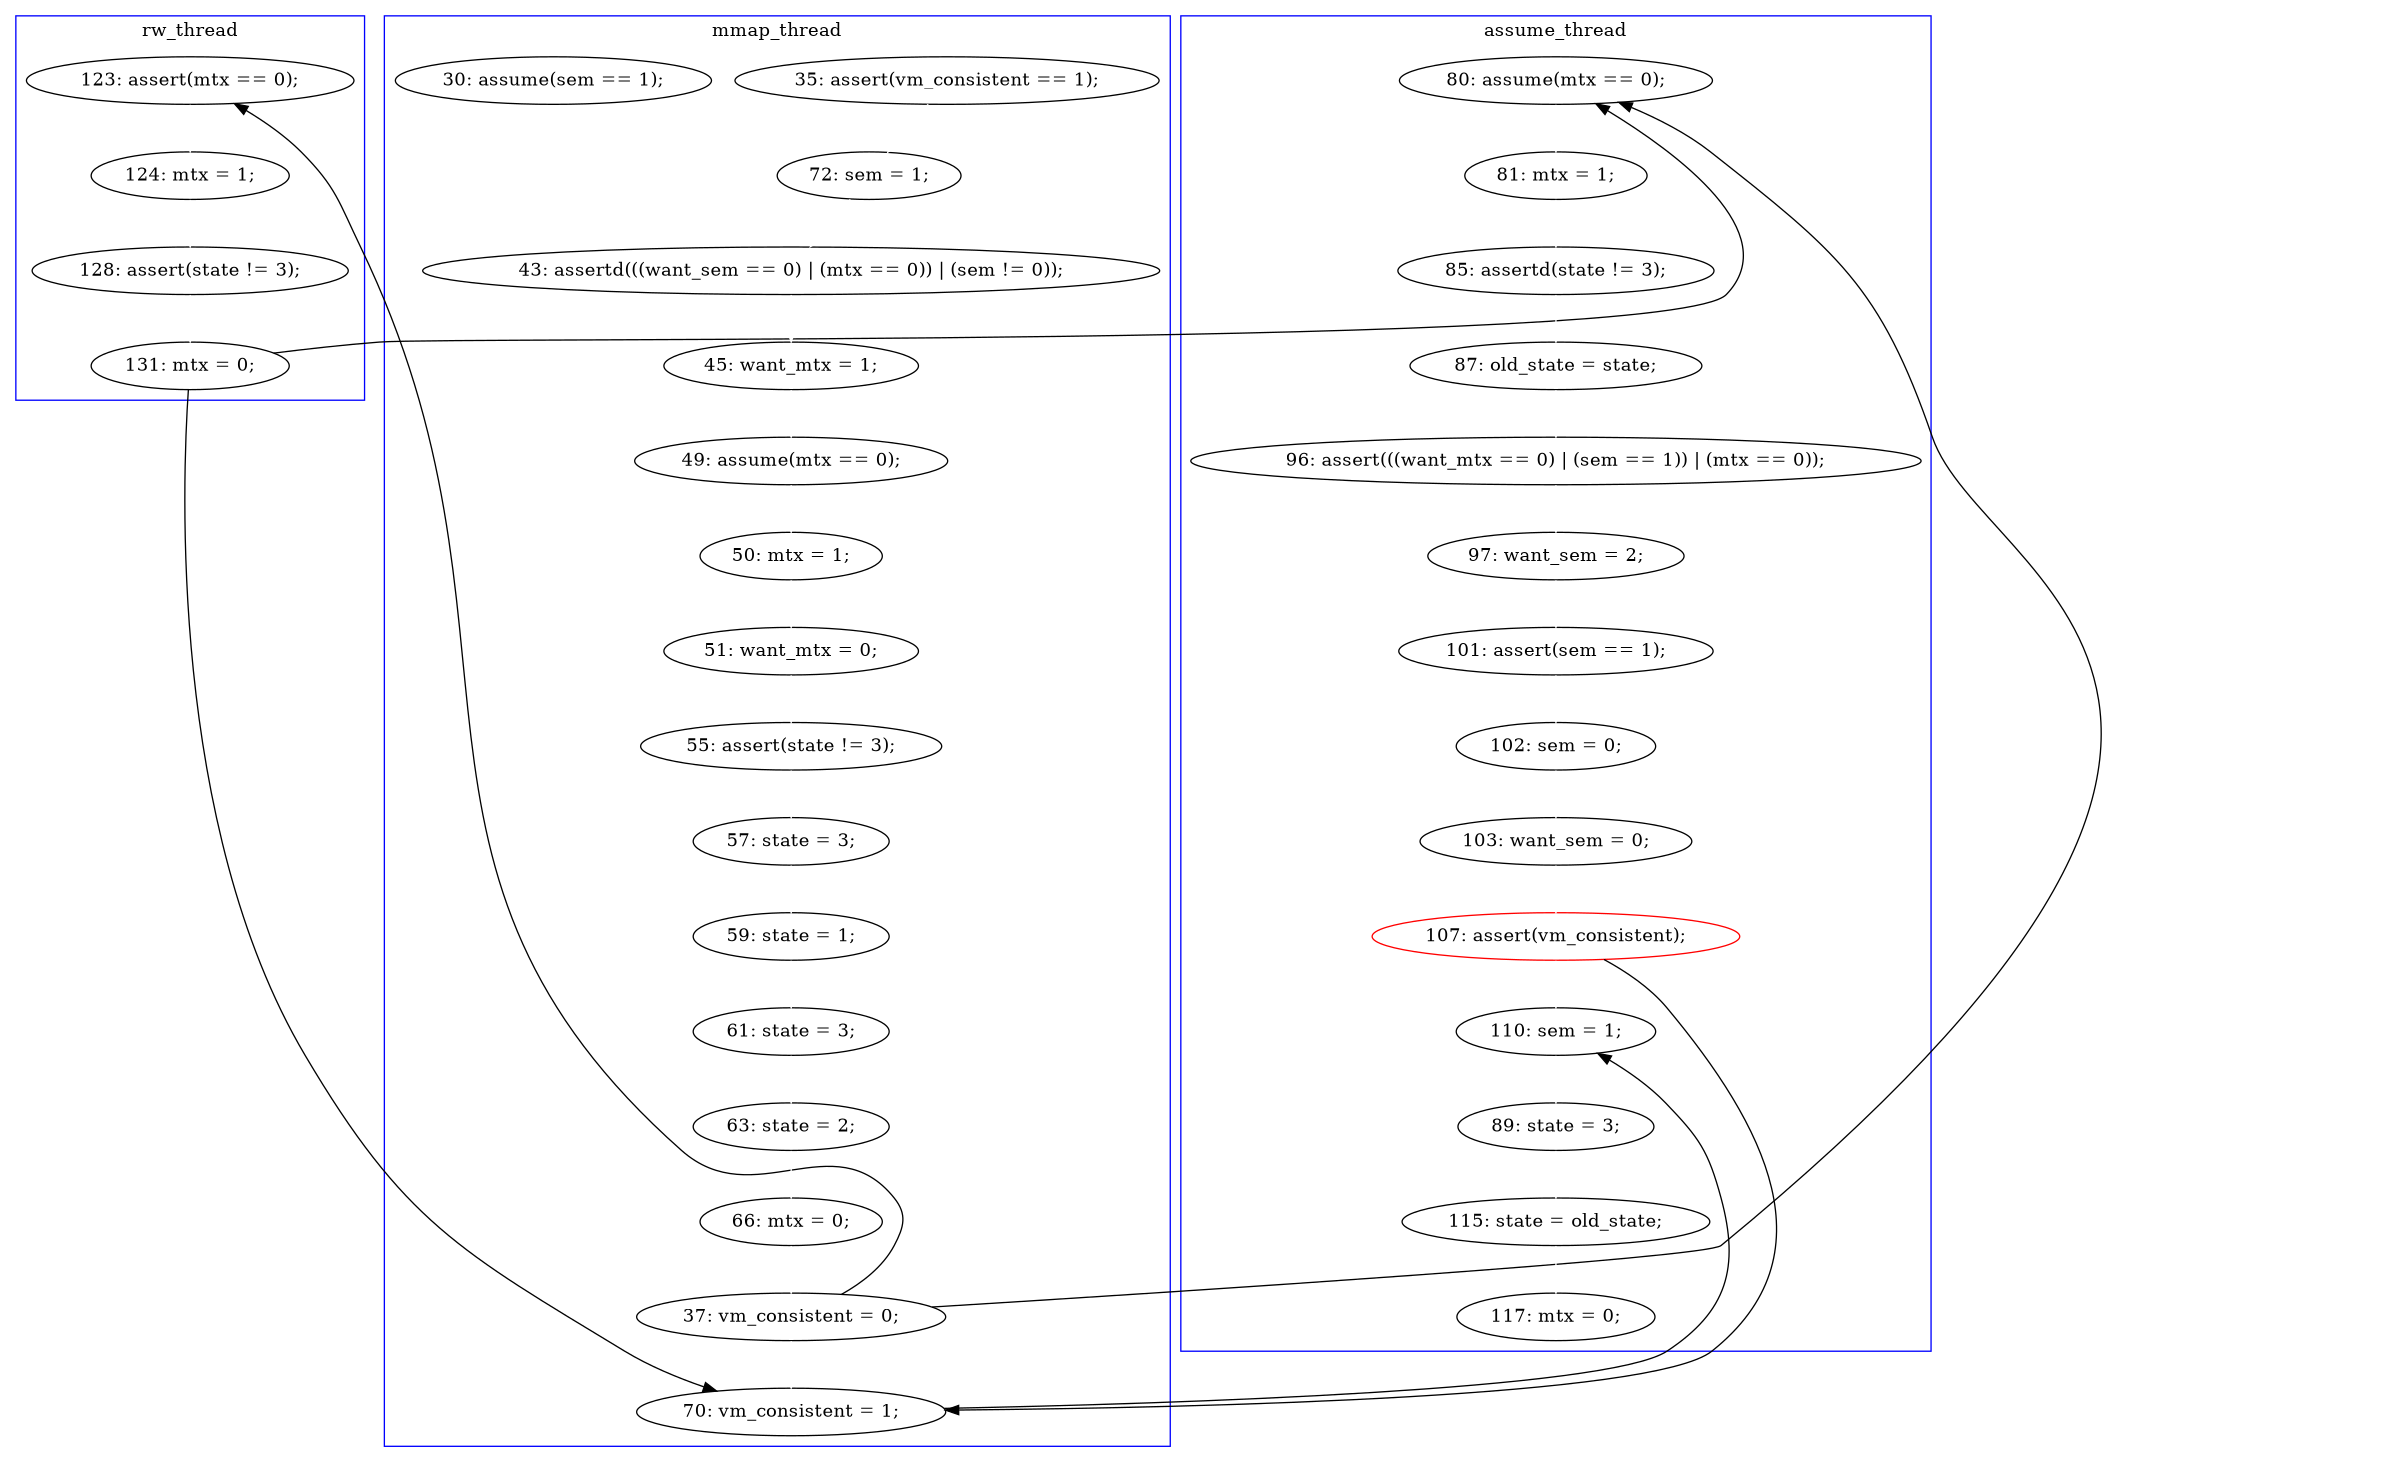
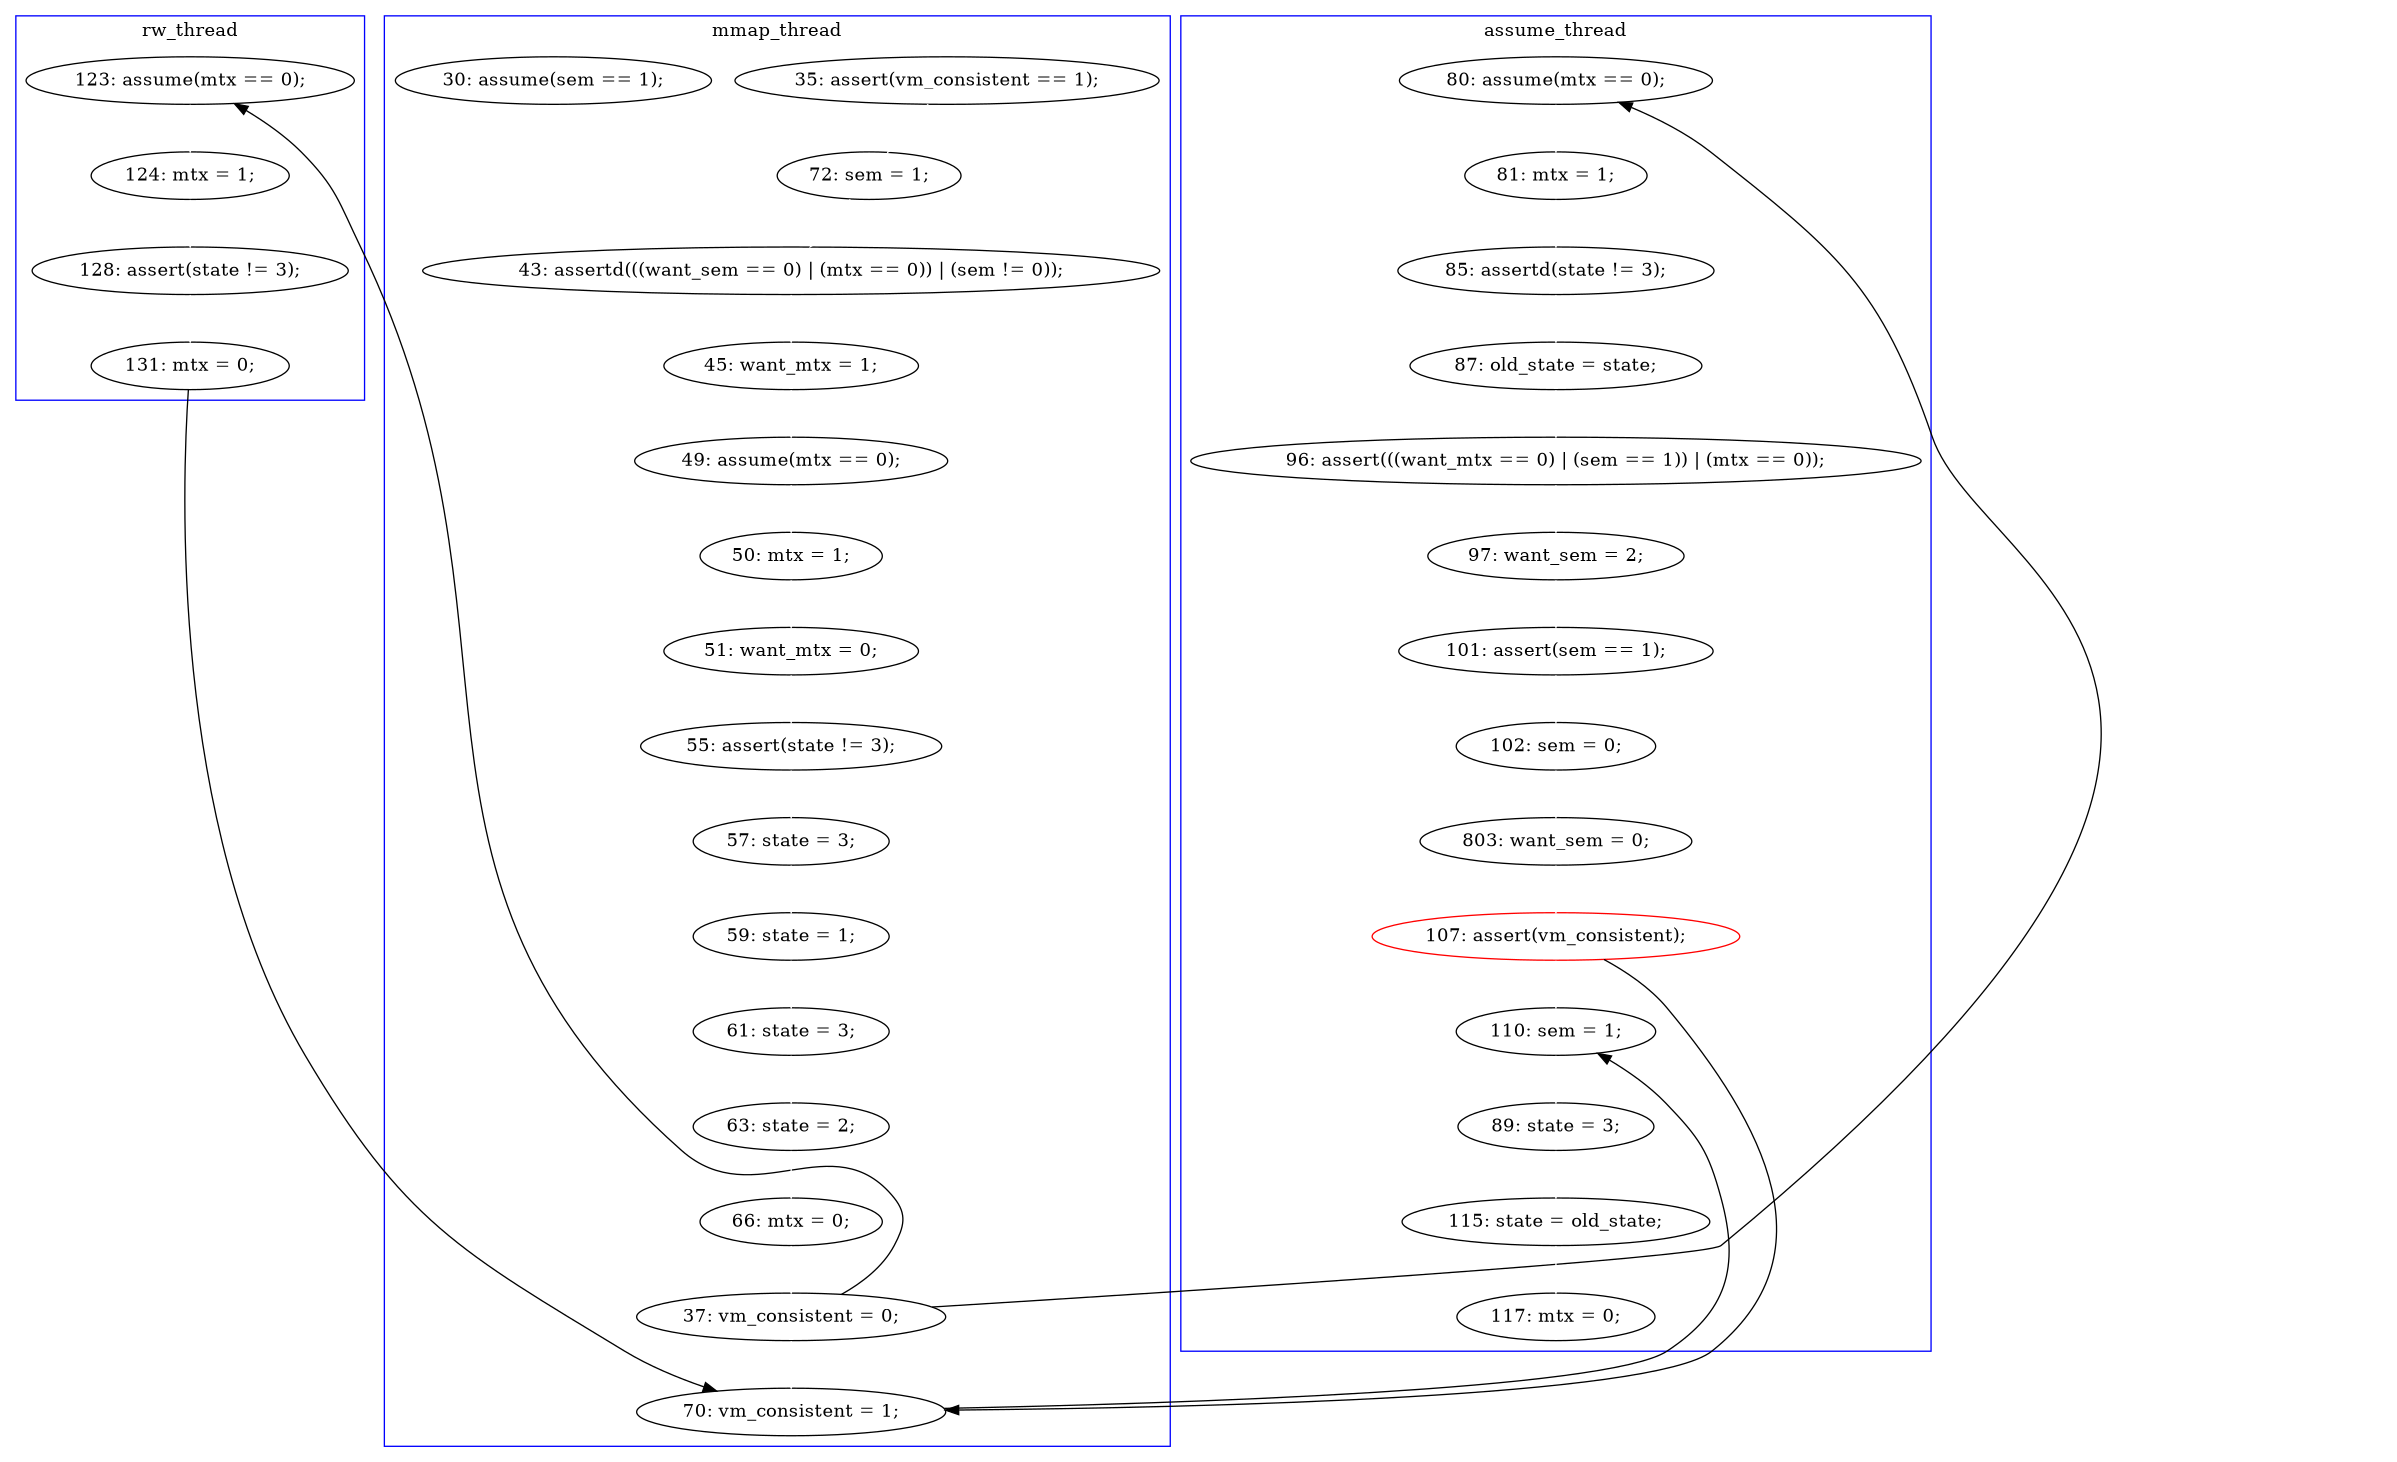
node "123: assert(mtx == 0);": label "123: assert(mtx == 0);" -> "123: assume(mtx == 0);"
edge "131: mtx = 0;" -> "80: assume(mtx == 0);": removed
node "103: want_sem = 0;": label "103: want_sem = 0;" -> "803: want_sem = 0;"
